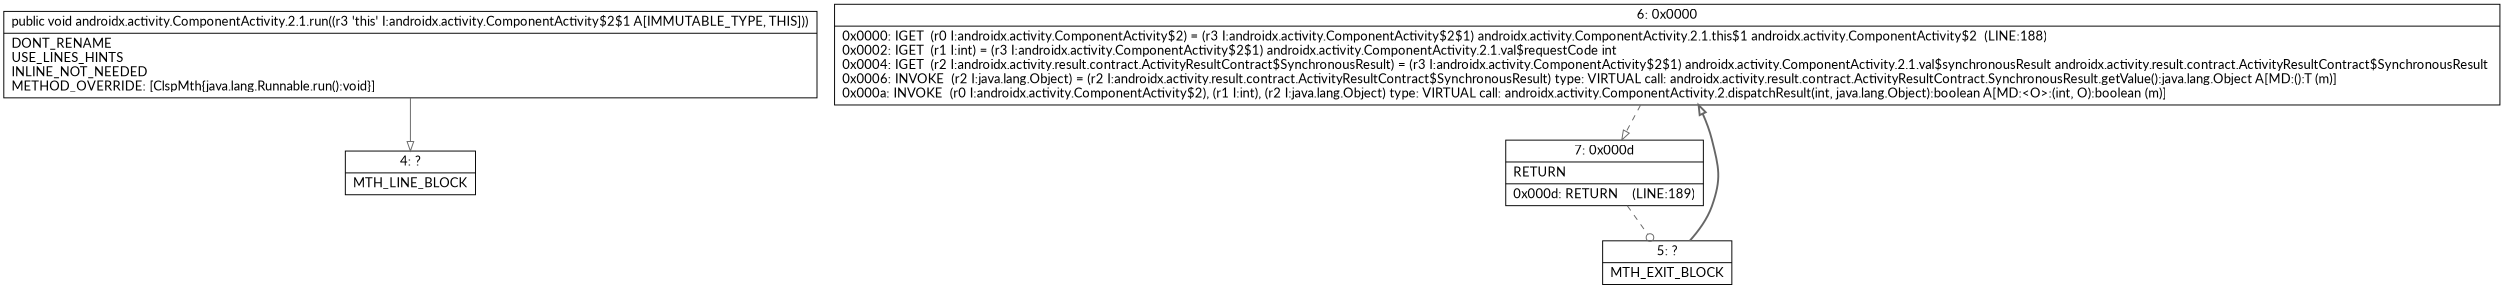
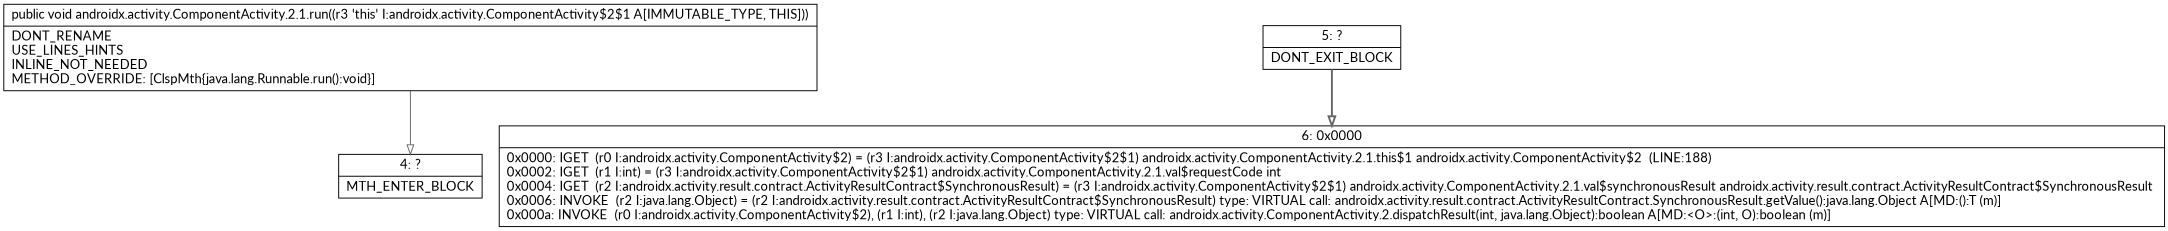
node "7: 0x000d": removed
node "4: ?": text "MTH_LINE_BLOCK" -> "MTH_ENTER_BLOCK"
node "5: ?": text "MTH_EXIT_BLOCK" -> "DONT_EXIT_BLOCK"
